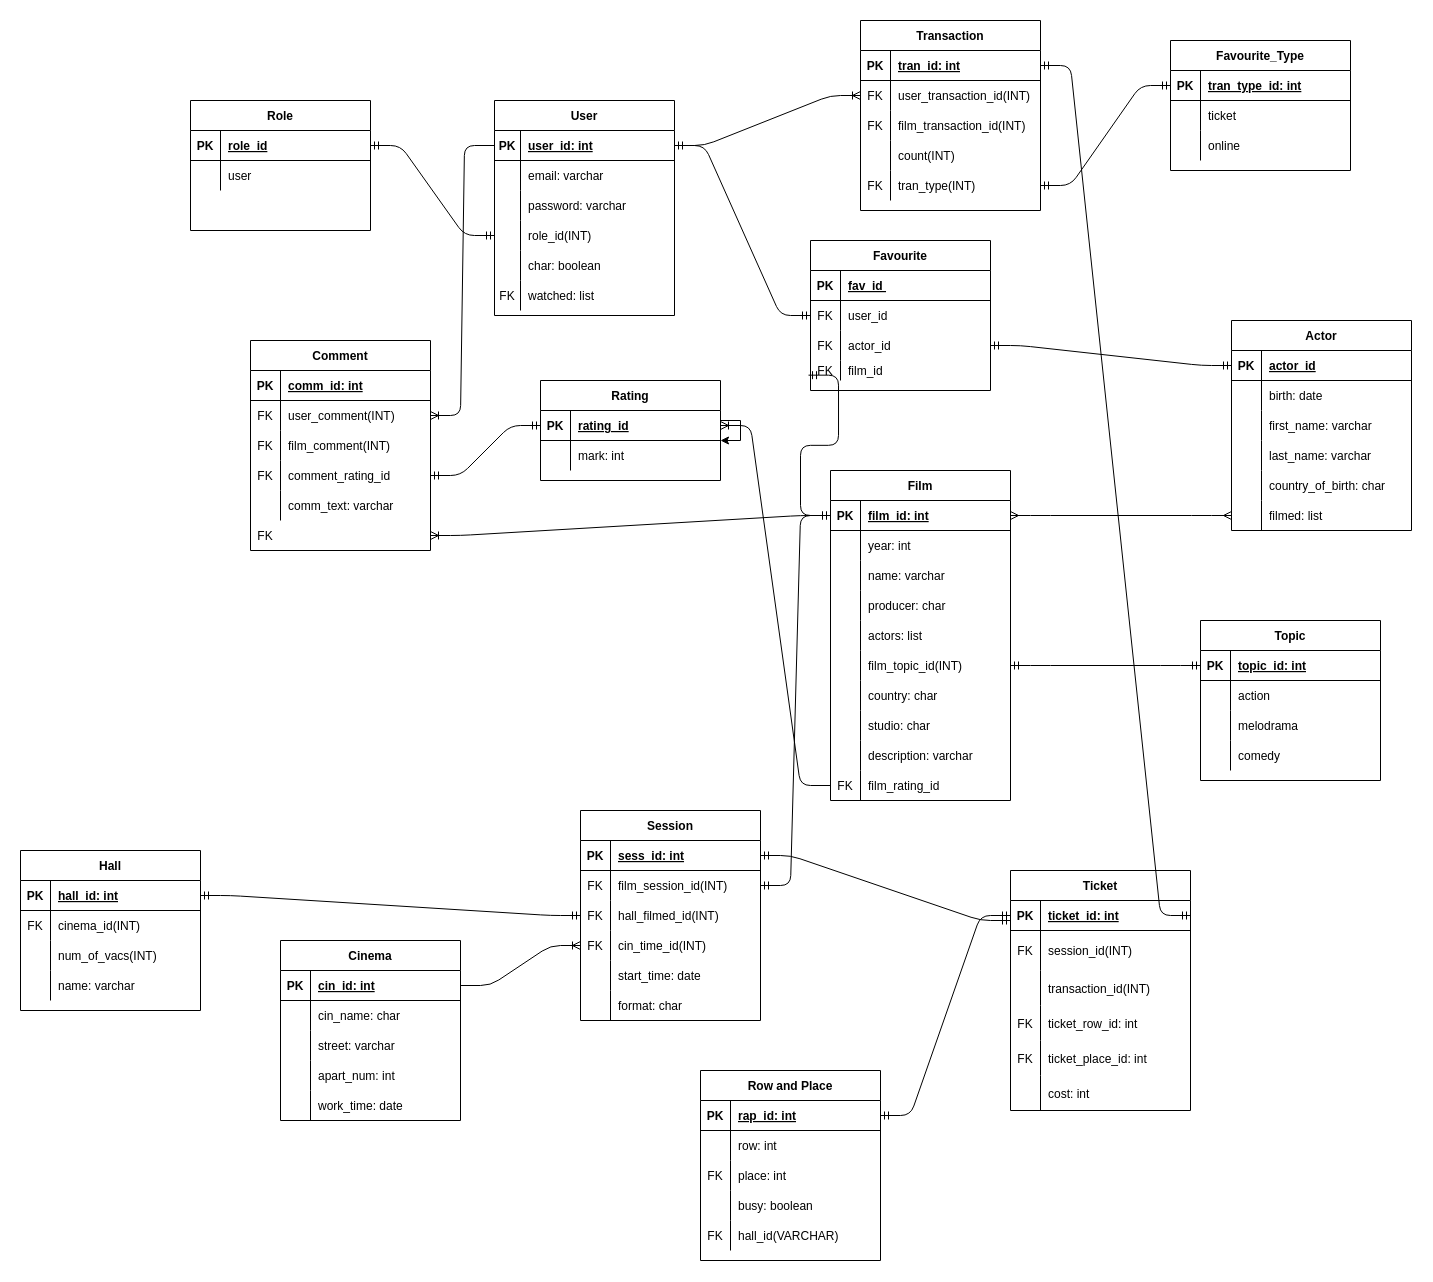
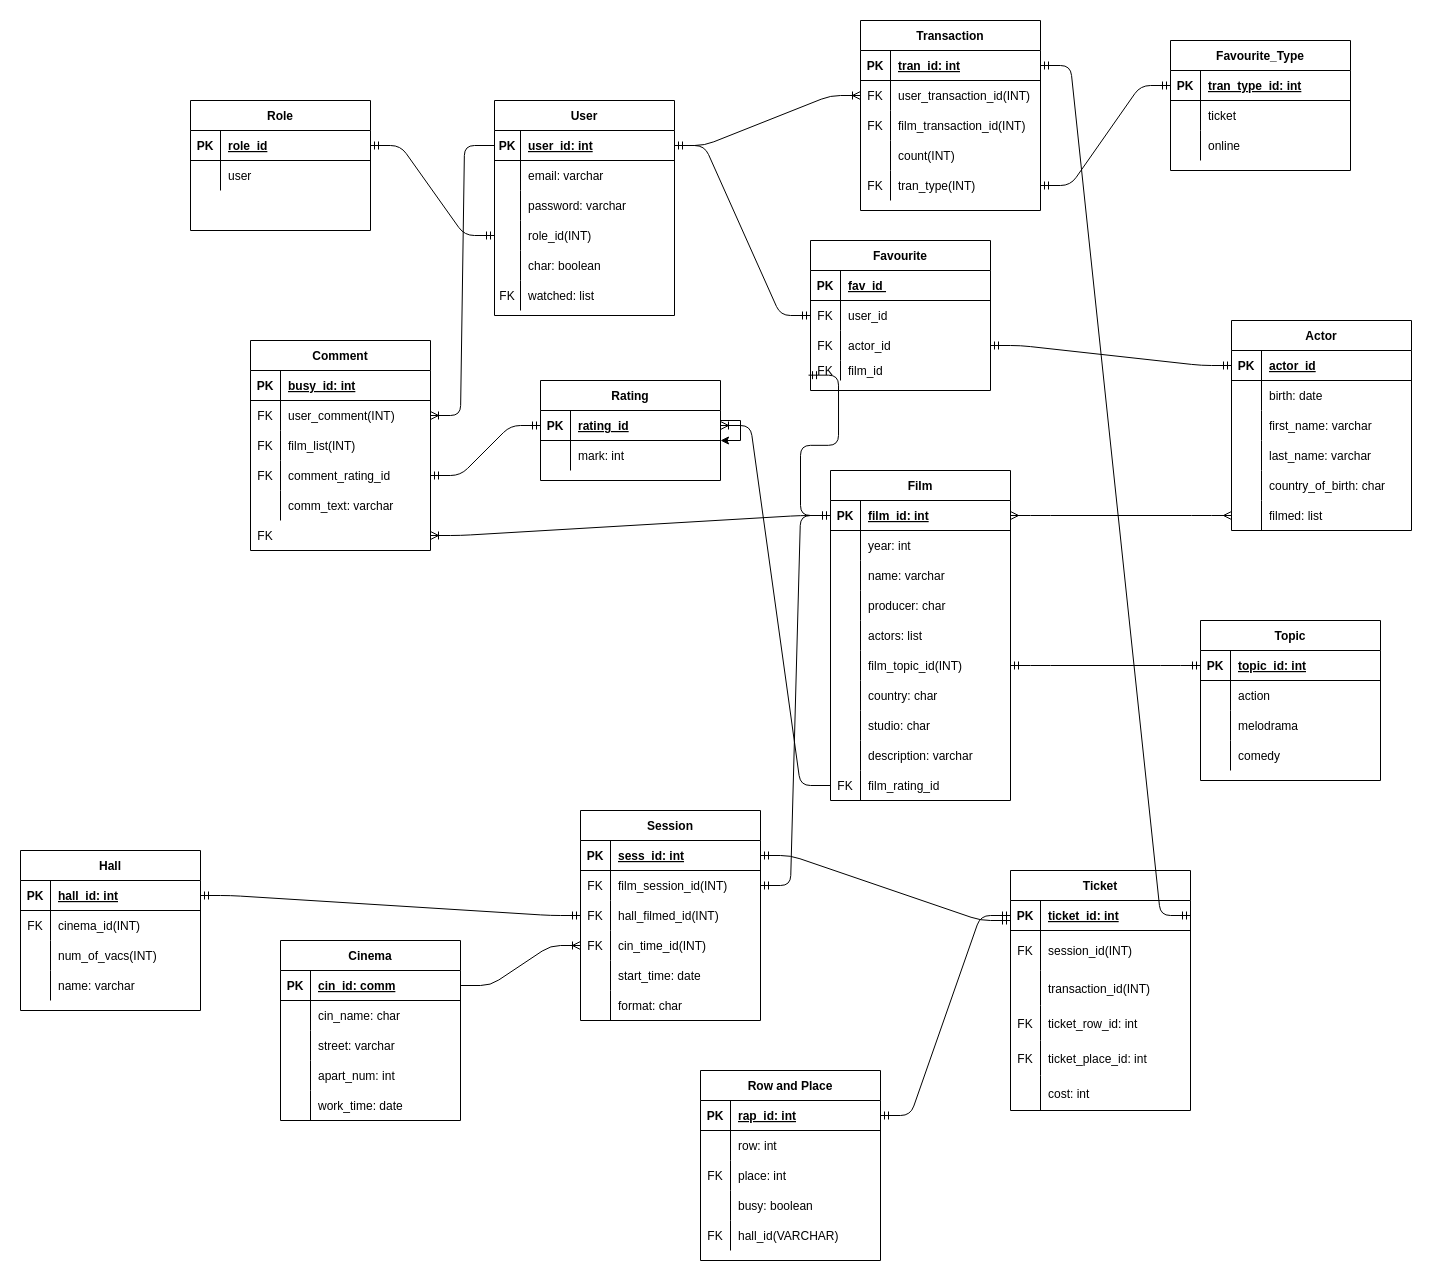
node "comm_id: int": label "comm_id: int" -> "busy_id: int"
node "film_comment(INT)": label "film_comment(INT)" -> "film_list(INT)"
node "cin_id: int": label "cin_id: int" -> "cin_id: comm"
